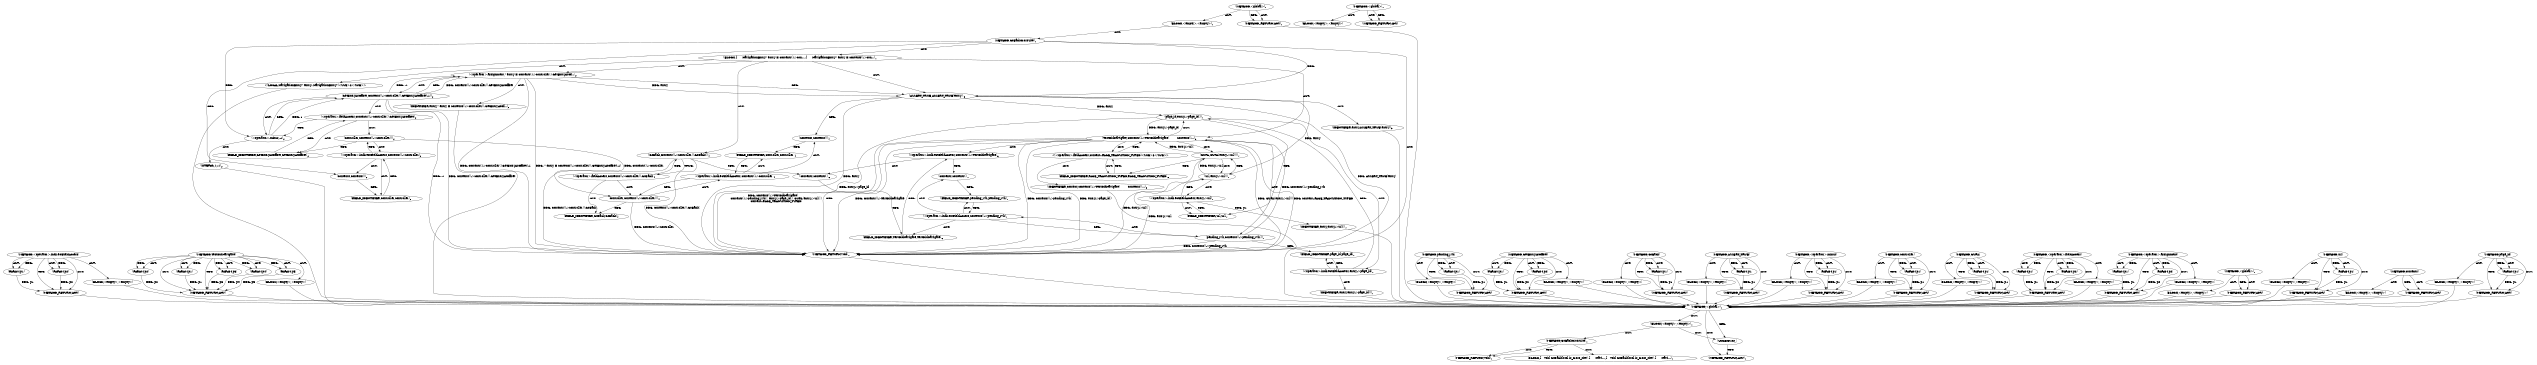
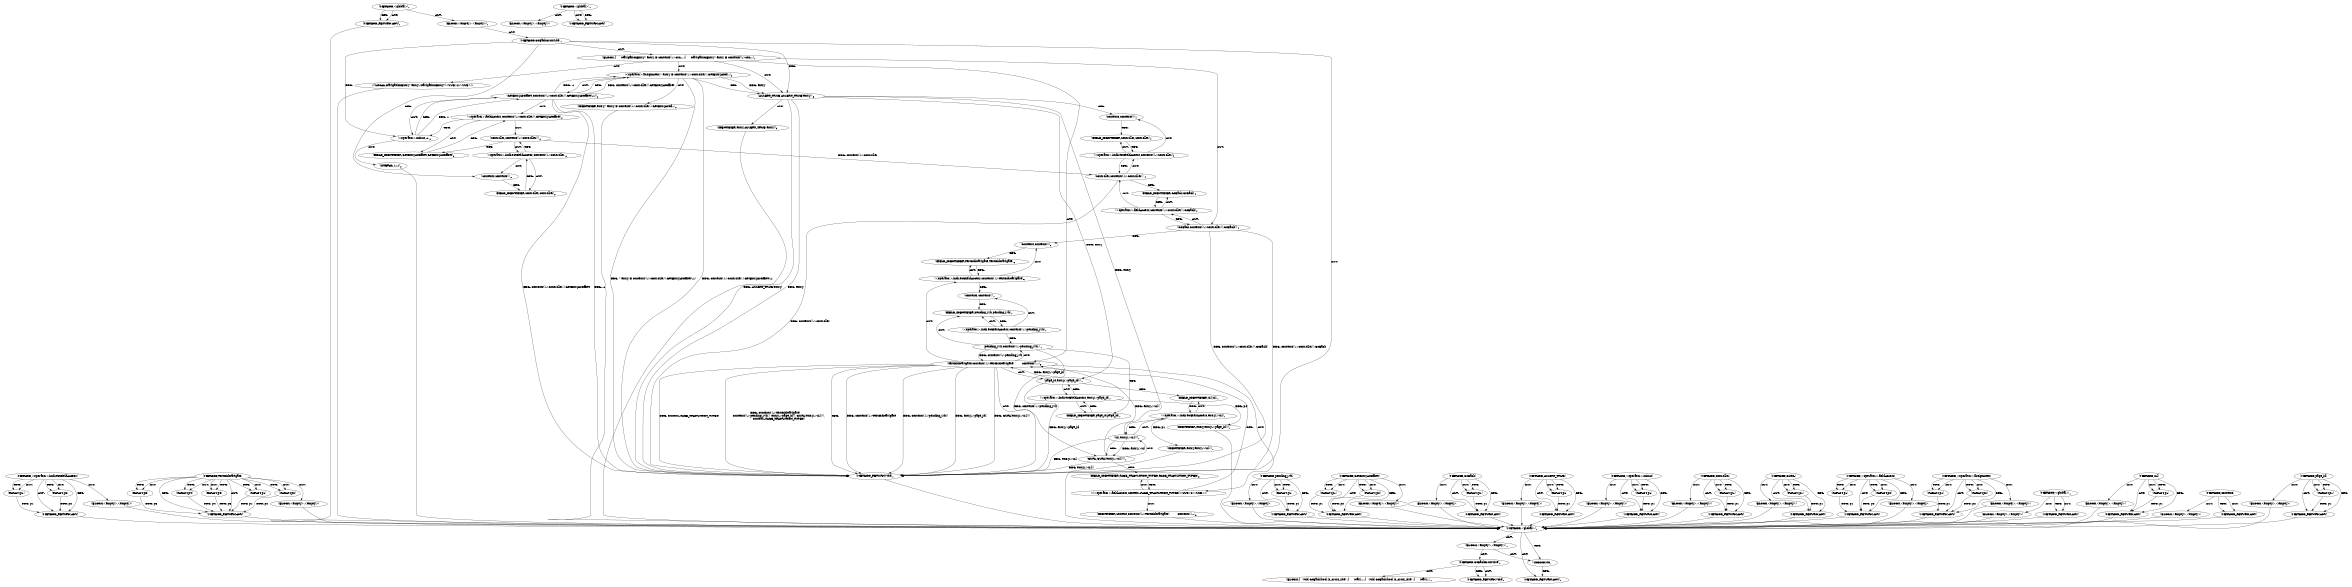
edge "(GoBack,contents()->controller().GoBack())" -> "(<operator>.fieldAccess,contents()->controller().GoBack)": label "TRUE: " -> "AST: "
edge "(FIELD_IDENTIFIER,GoBack,GoBack)" -> "(<operator>.fieldAccess,contents()->controller().GoBack)": added, label "CFG:"
edge "(FIELD_IDENTIFIER,url,url)" -> "(<operator>.indirectFieldAccess,entry->url)": label "CFG: " -> "DDG: "
edge "(pending_rvh,contents()->pending_rvh())" -> "(<operator>.indirectFieldAccess,contents()->pending_rvh)": now "(pending_rvh,contents()->pending_rvh())" -> "(FIELD_IDENTIFIER,pending_rvh,pending_rvh)"
edge "(<operator>.indirectFieldAccess,contents()->pending_rvh)" -> "(FIELD_IDENTIFIER,TestDidNavigate,TestDidNavigate)": now "(<operator>.indirectFieldAccess,contents()->TestDidNavigate)" -> "(FIELD_IDENTIFIER,TestDidNavigate,TestDidNavigate)"
edge "(<operator>.indirectFieldAccess,entry->page_id)" -> "(IDENTIFIER,entry,entry->page_id())": label "AST: " -> "DDG: p4"
